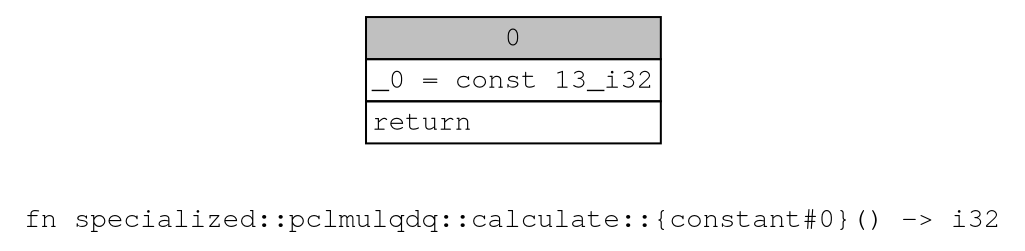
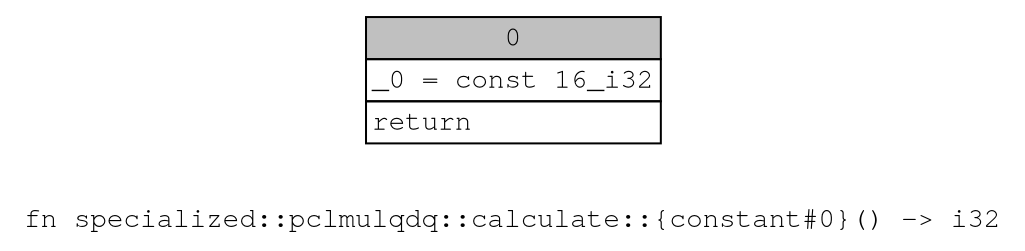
node "0": text "_0 = const 13_i32" -> "_0 = const 16_i32"
